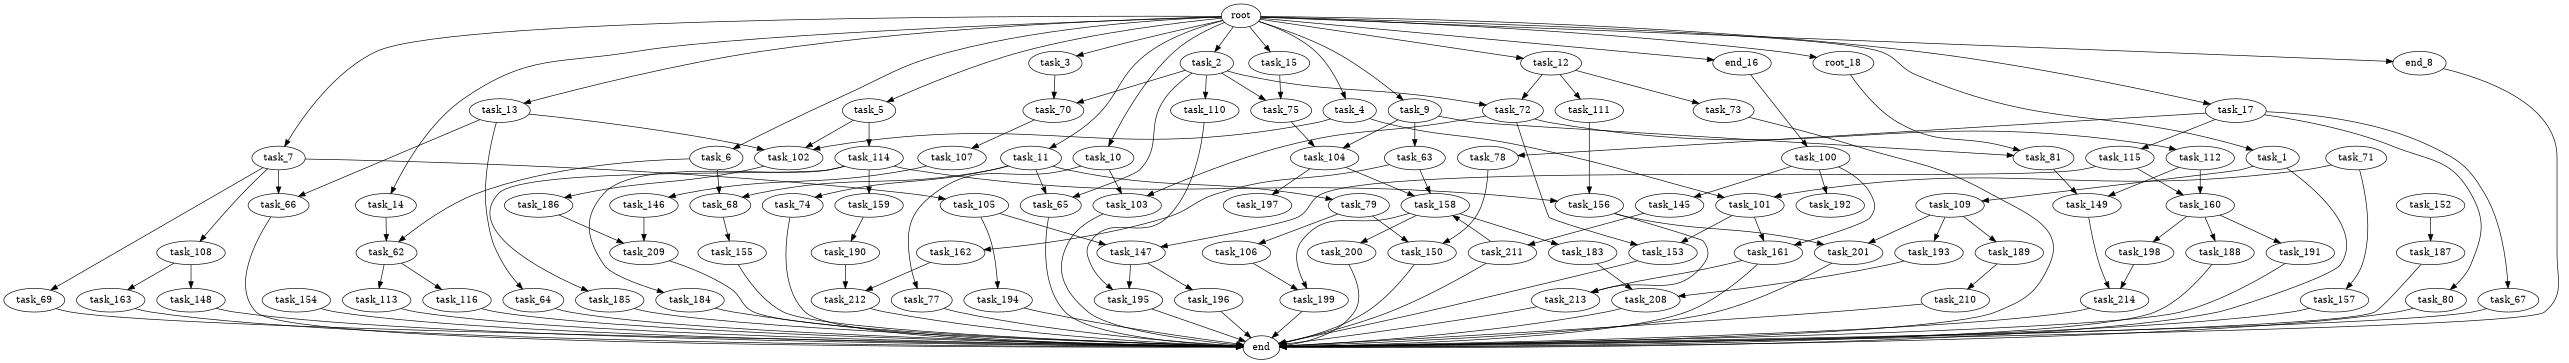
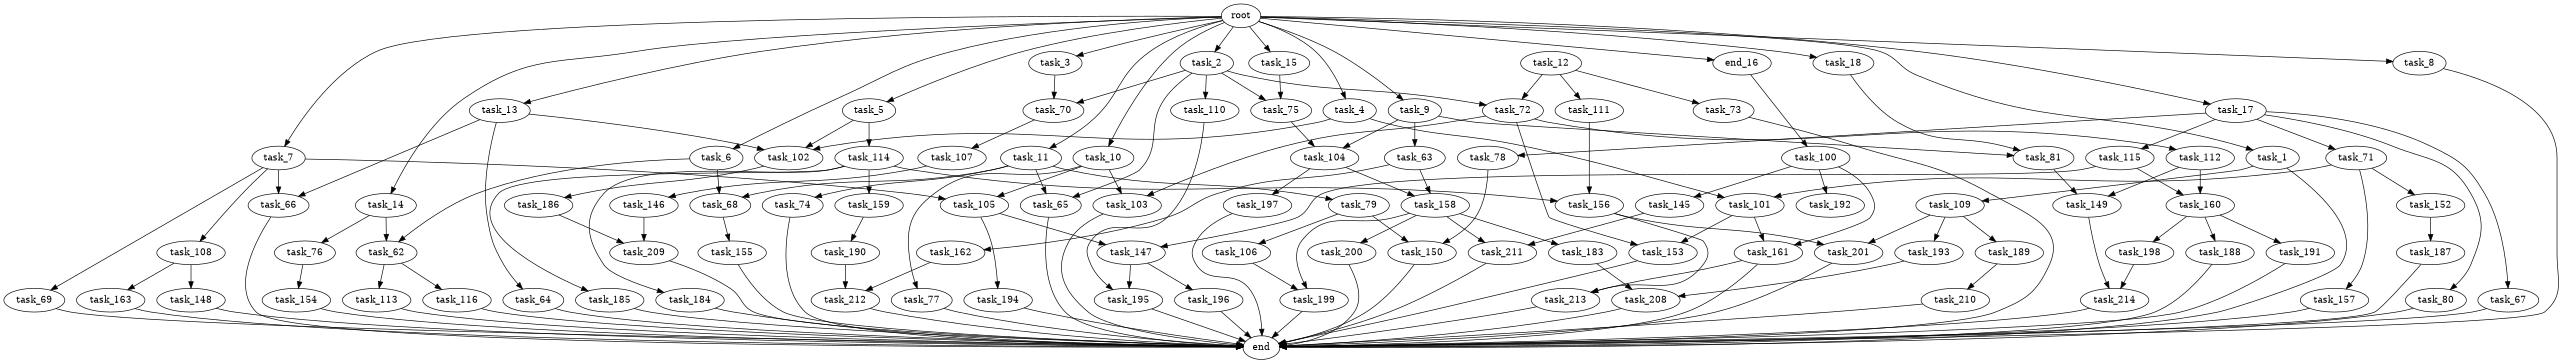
edge "root" -> "task_12": removed
node "root_18": label "root_18" -> "task_18"
node "end_8": label "end_8" -> "task_8"
edge "task_17" -> "task_71": added
edge "task_10" -> "task_105": added
edge "task_71" -> "task_152": added
edge "task_211" -> "task_158": reversed
node "task_76": added
edge "task_197" -> "end": added
